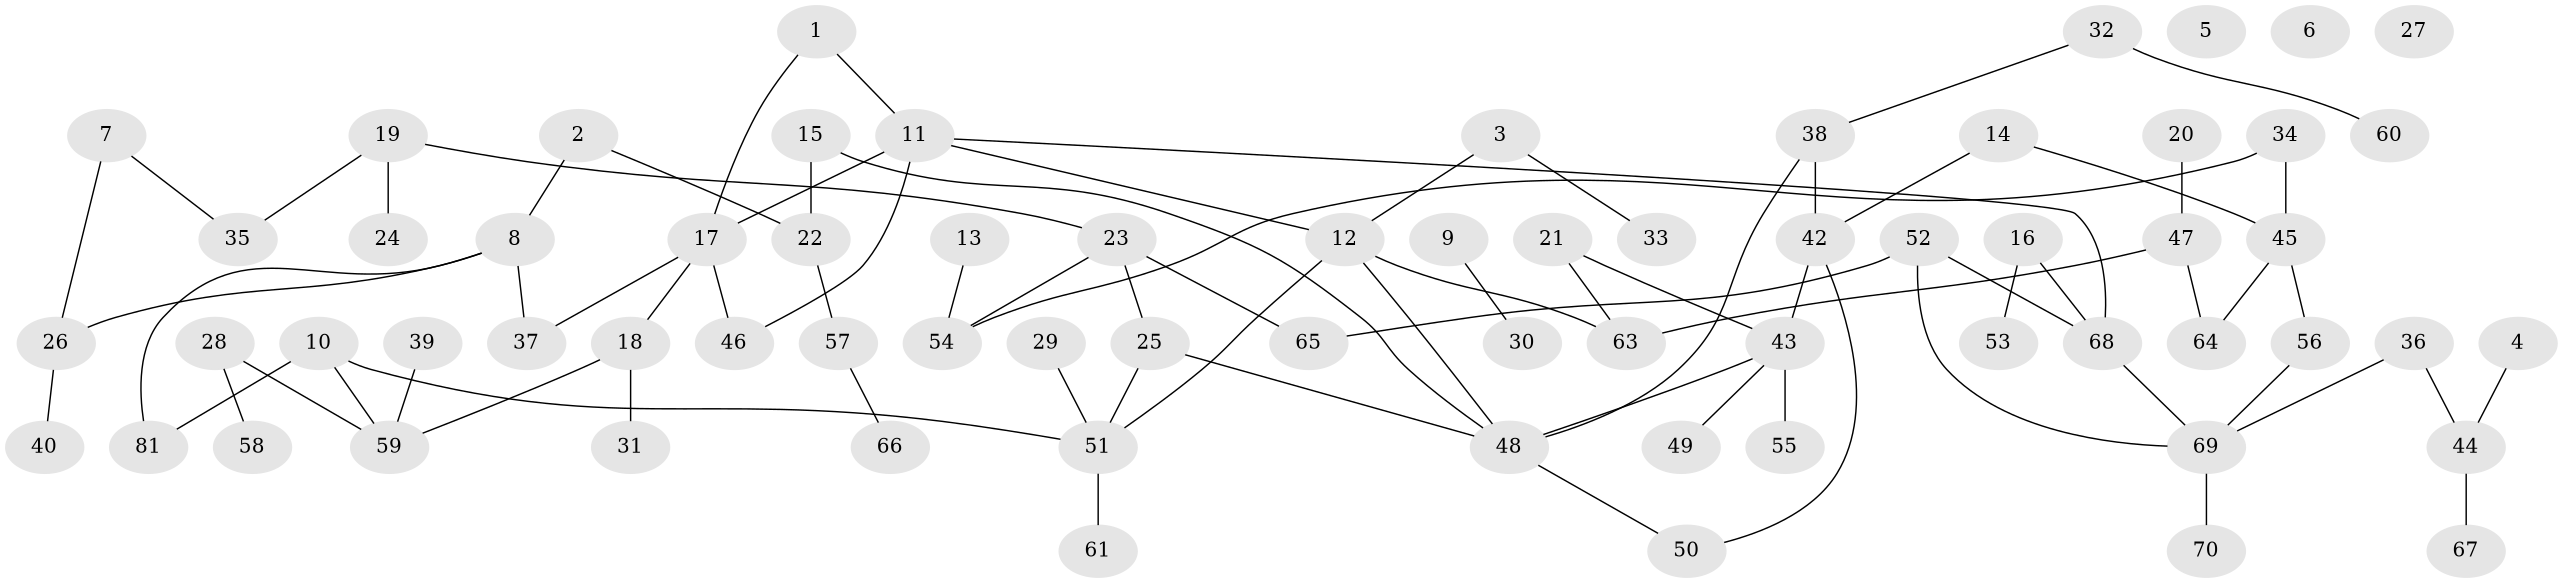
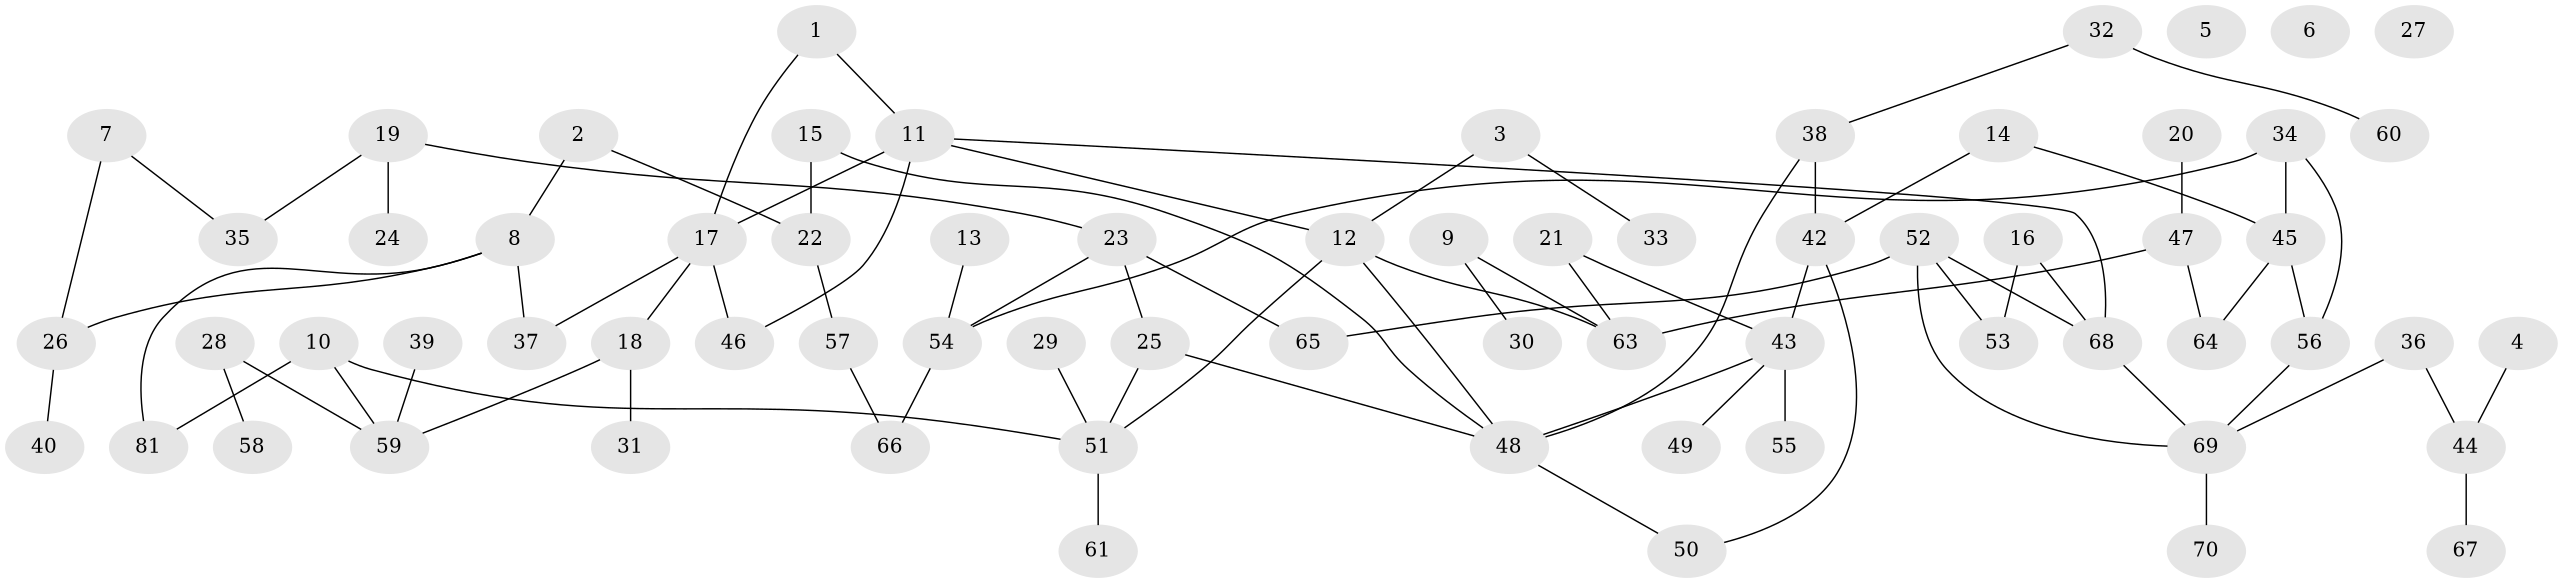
edge "34" -- "56": added
edge "9" -- "63": added
edge "52" -- "53": added
edge "54" -- "66": added
